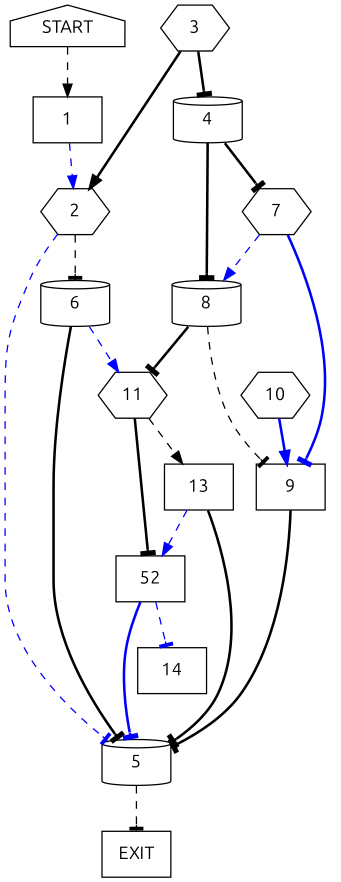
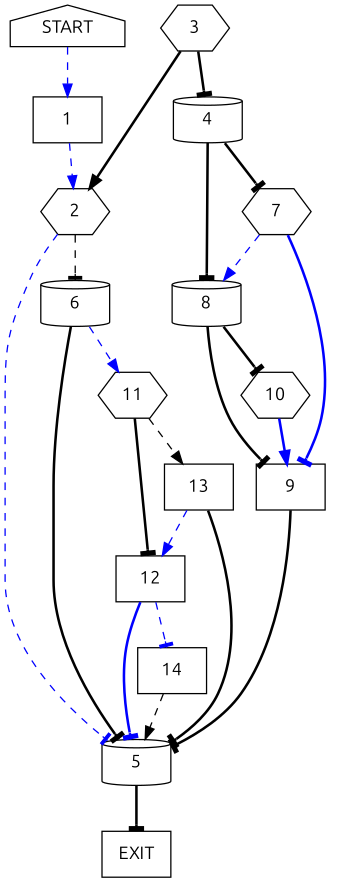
edge "START" -> "1": color black -> blue
edge "8" -> "11": now "8" -> "10"
edge "8" -> "9": style dashed -> bold
node "52": label "52" -> "12"
edge "14" -> "5": added
edge "5" -> "EXIT": style dashed -> bold
